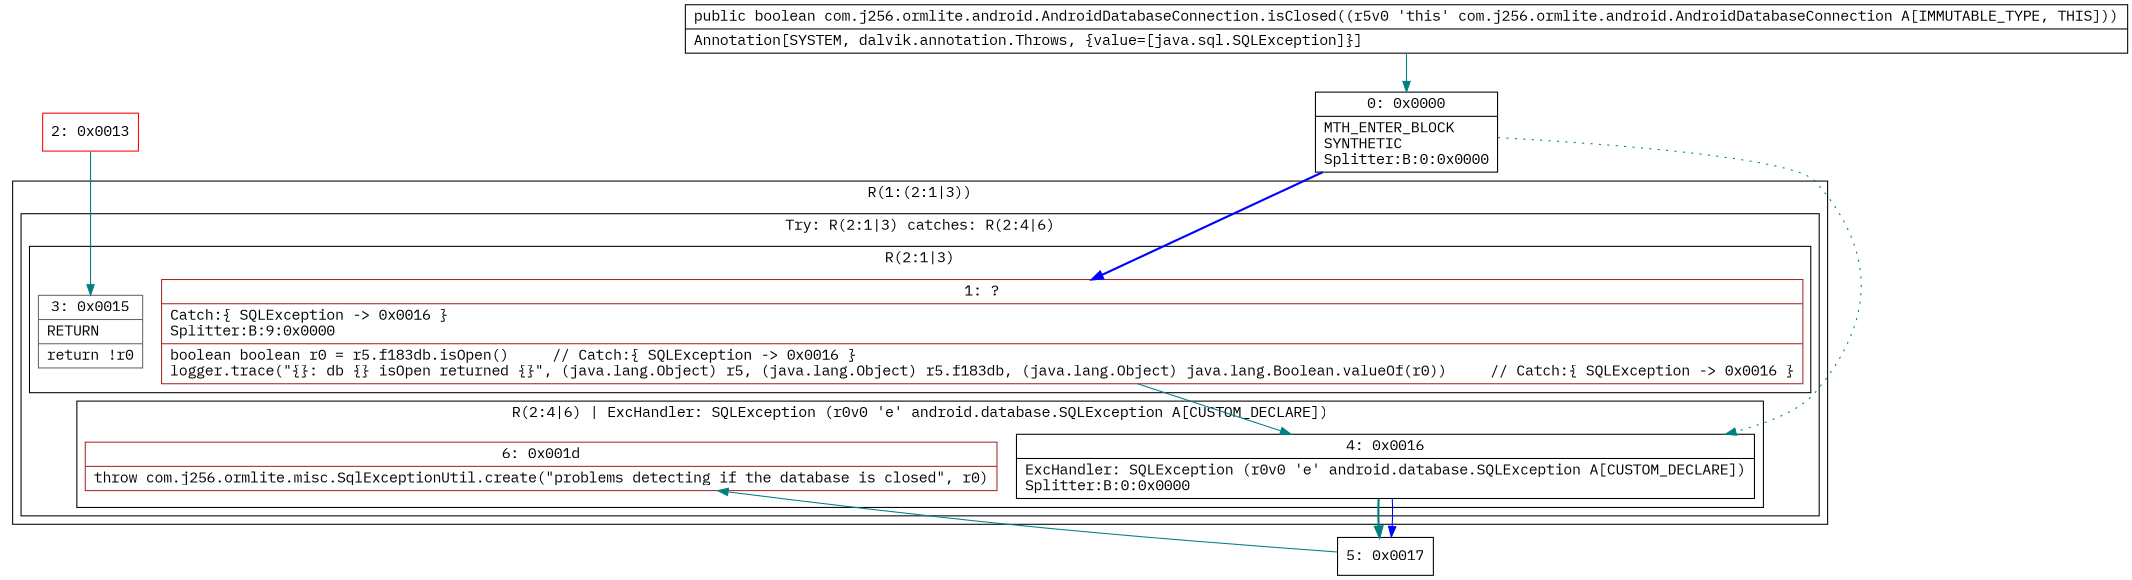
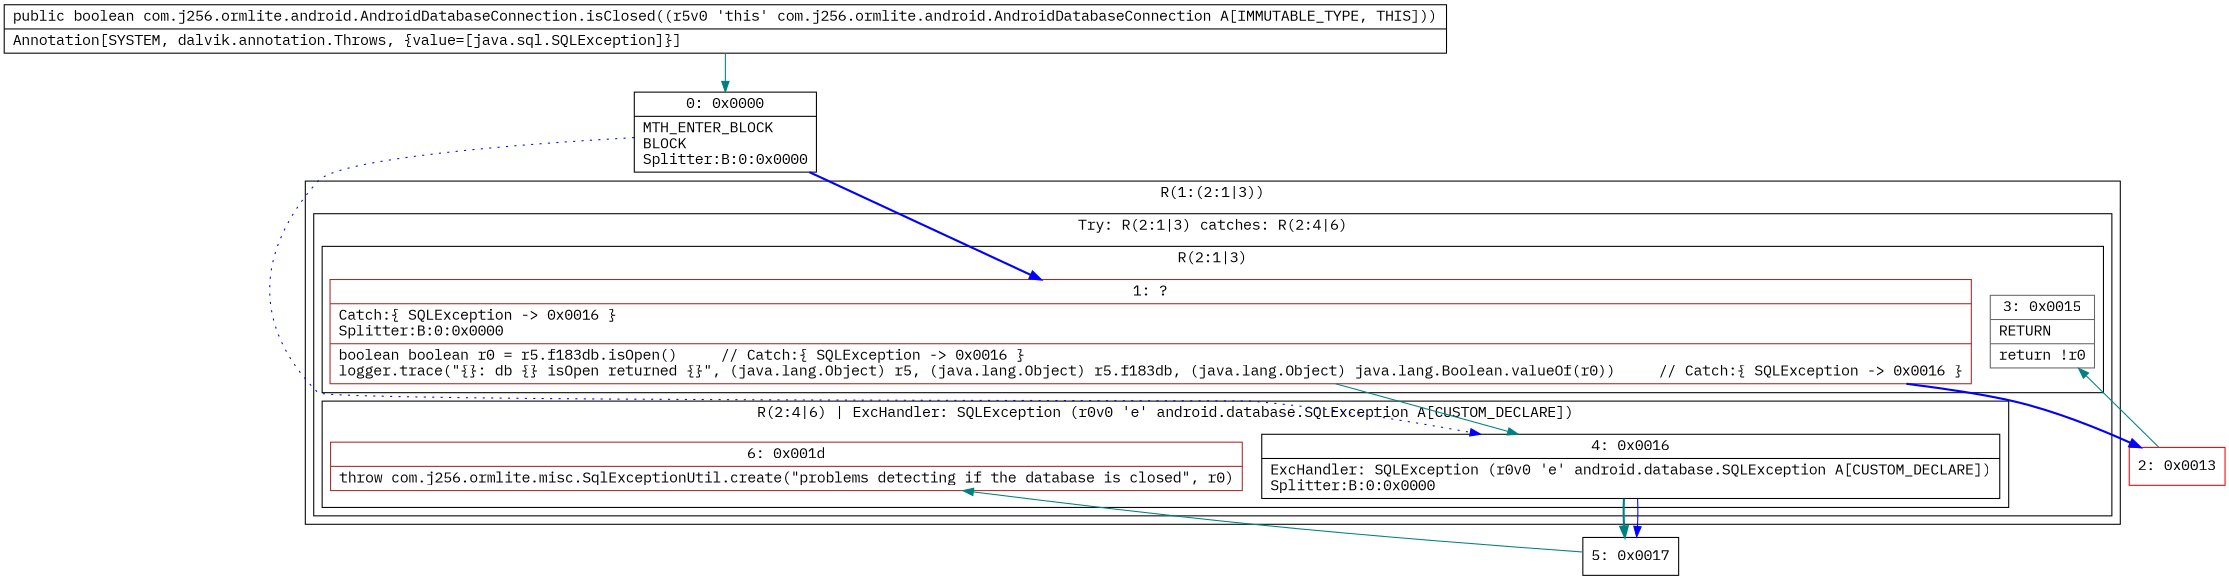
node "0: 0x0000": text "SYNTHETIC" -> "BLOCK"
edge "0: 0x0000" -> "4: 0x0016": color teal -> blue
node "1: ?": text "Splitter:B:9:0x0000" -> "Splitter:B:0:0x0000"
edge "1: ?" -> "2: 0x0013": added
